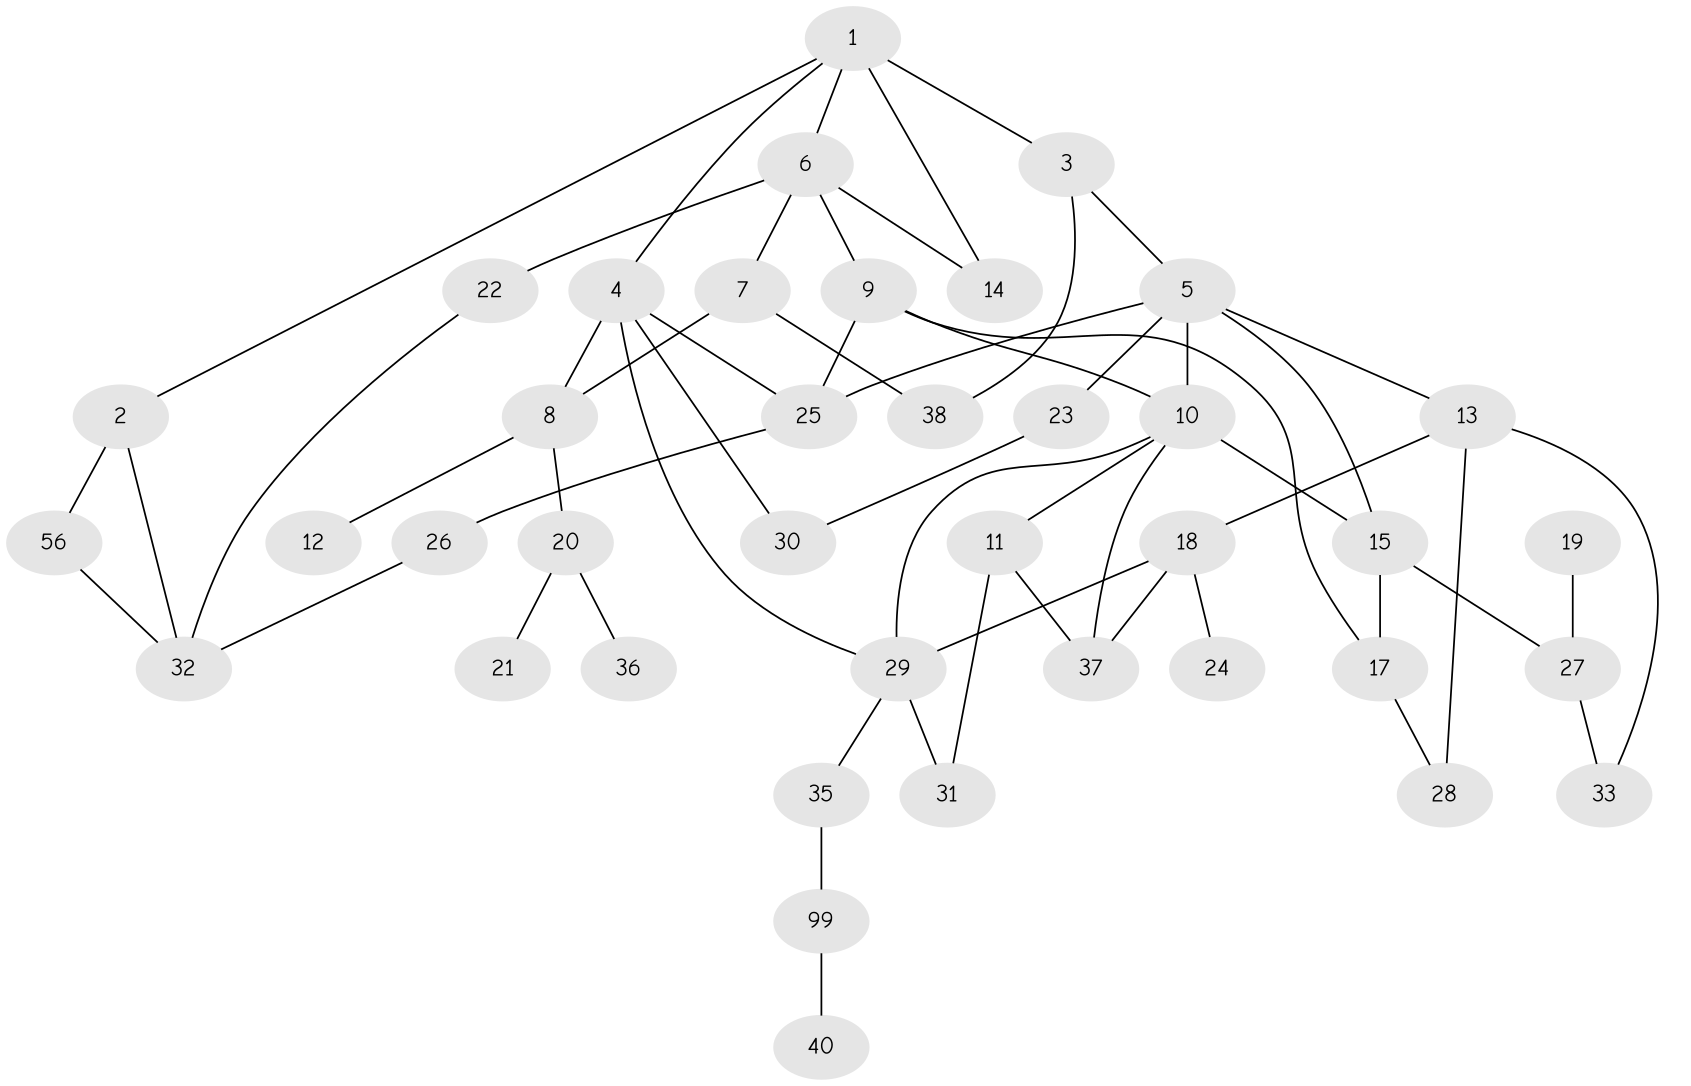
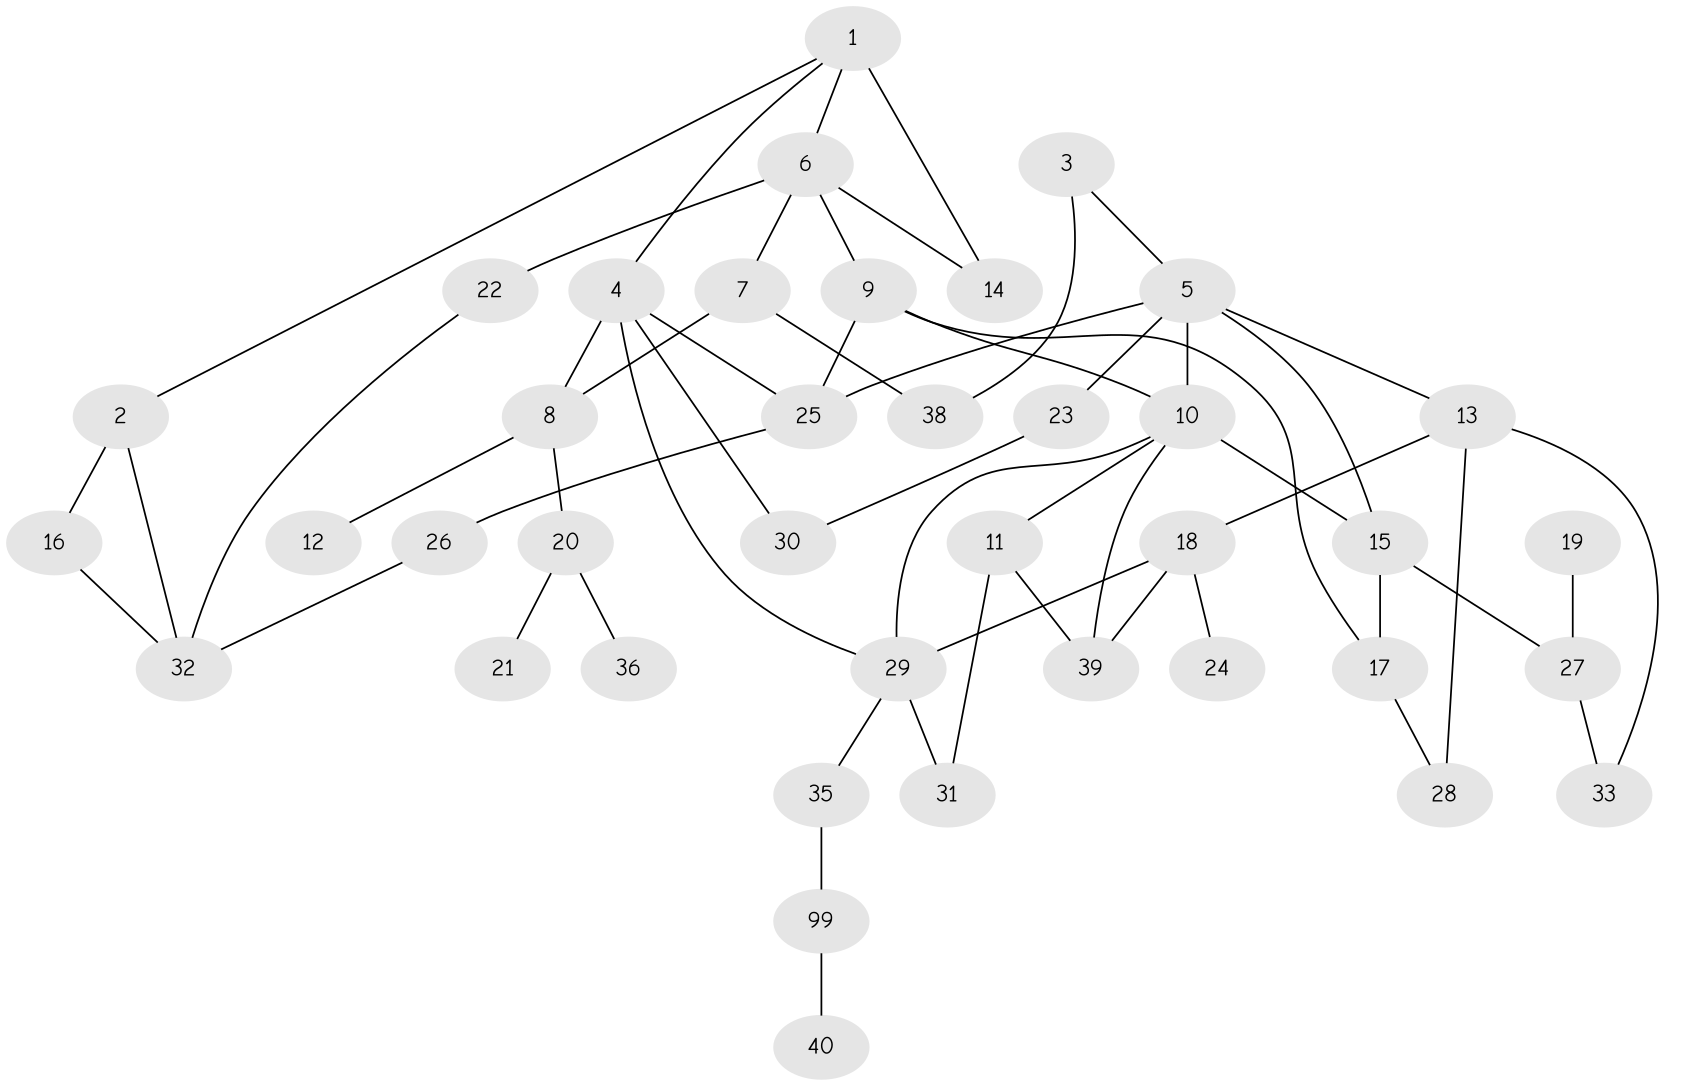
edge "1" -- "3": removed
node "56": label "56" -> "16"
node "37": label "37" -> "39"
